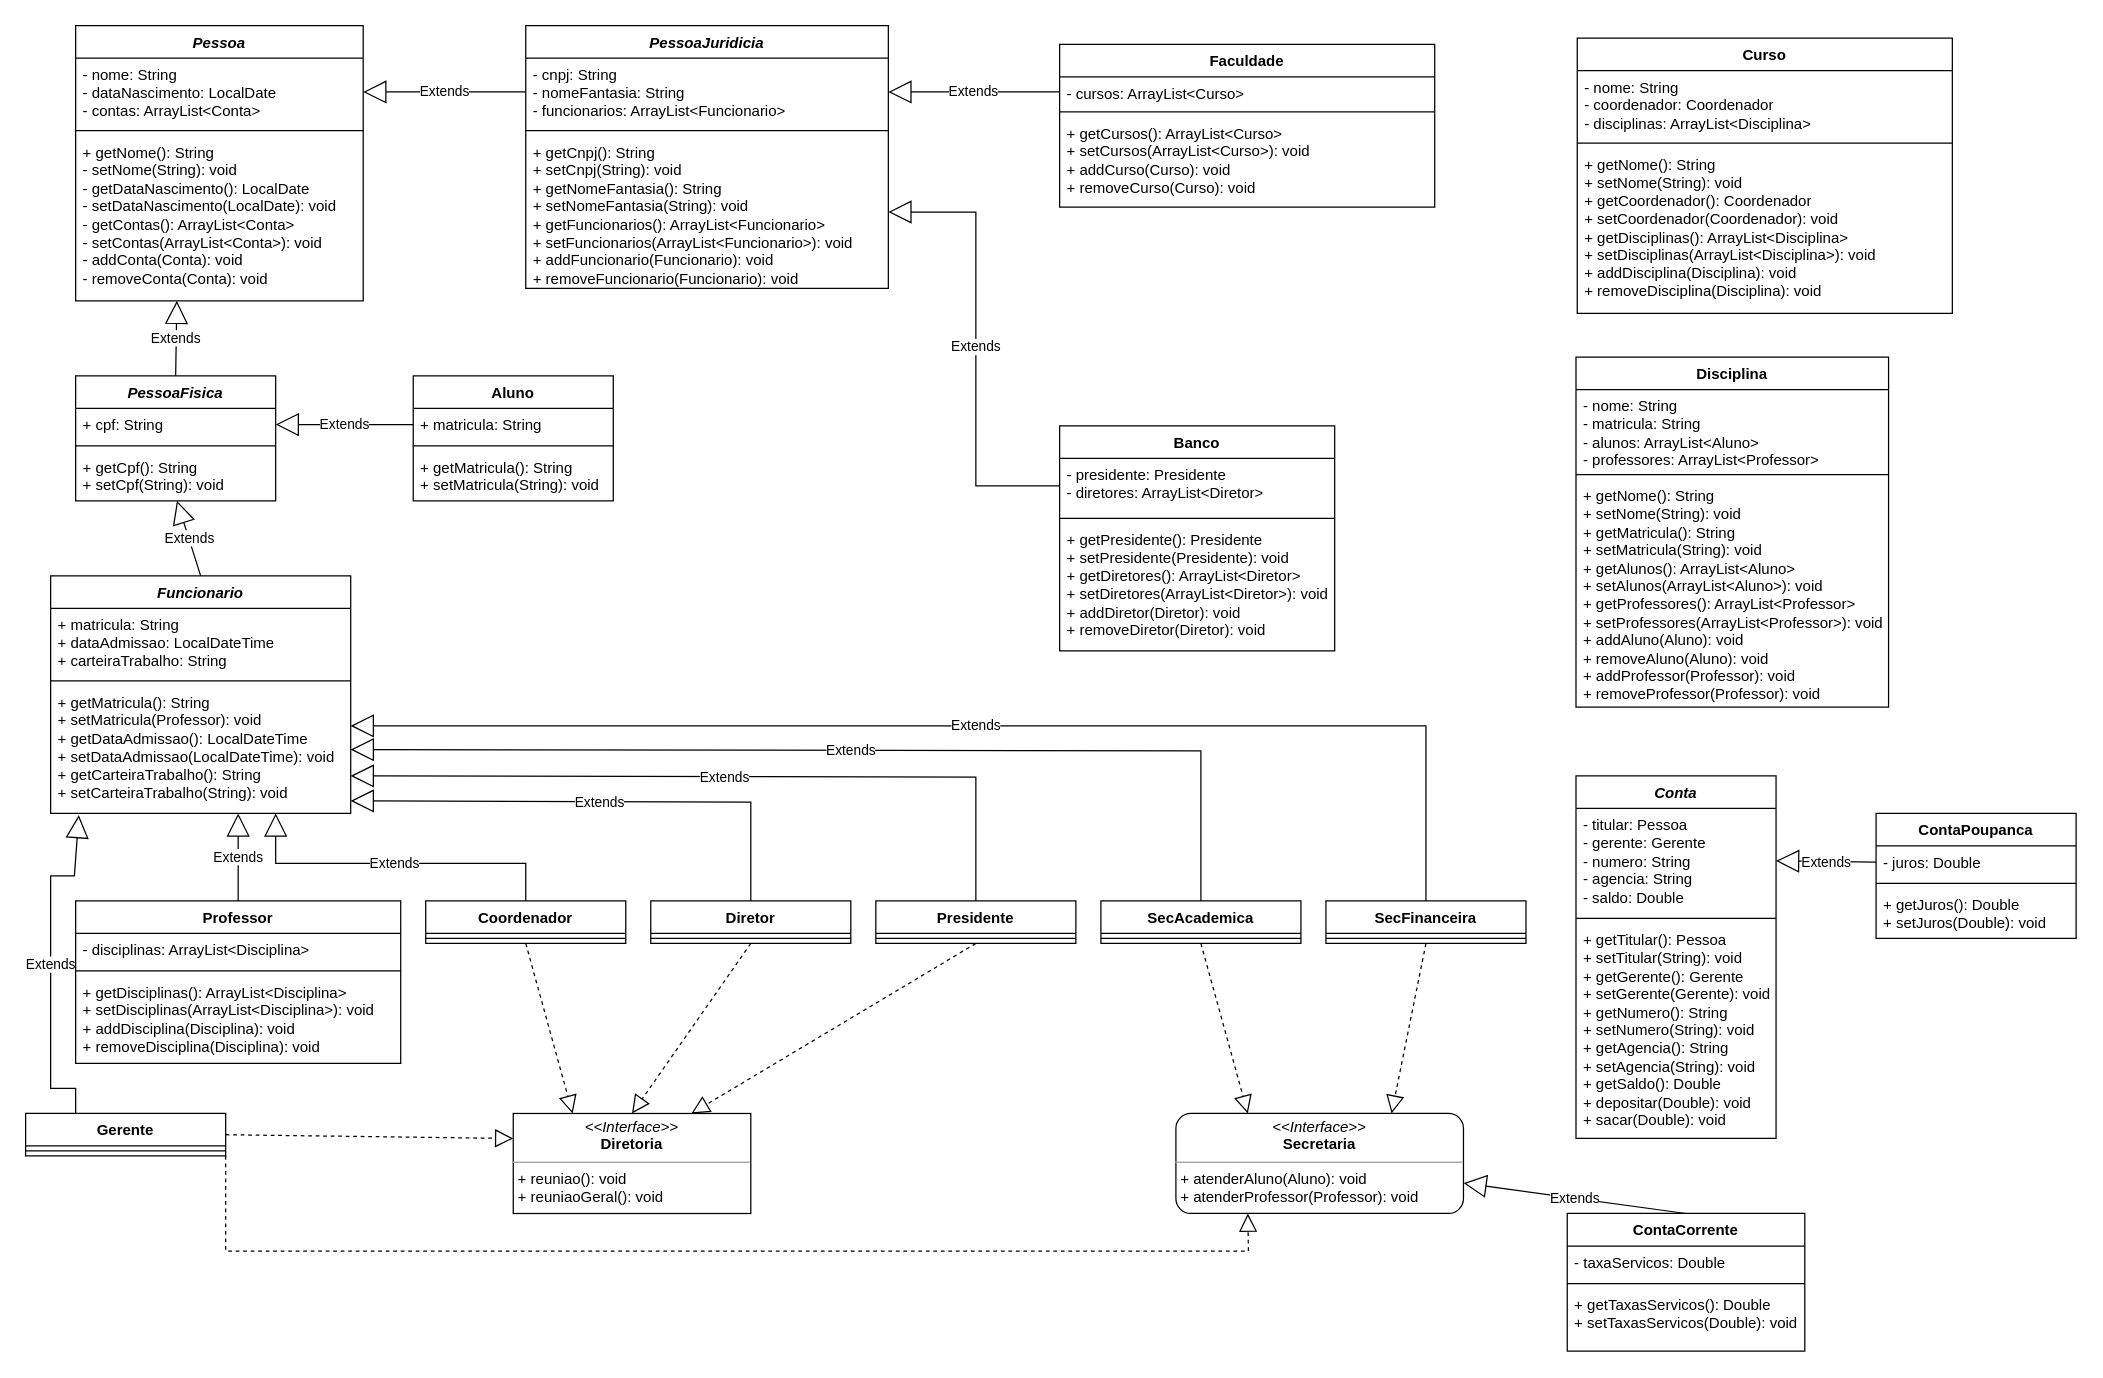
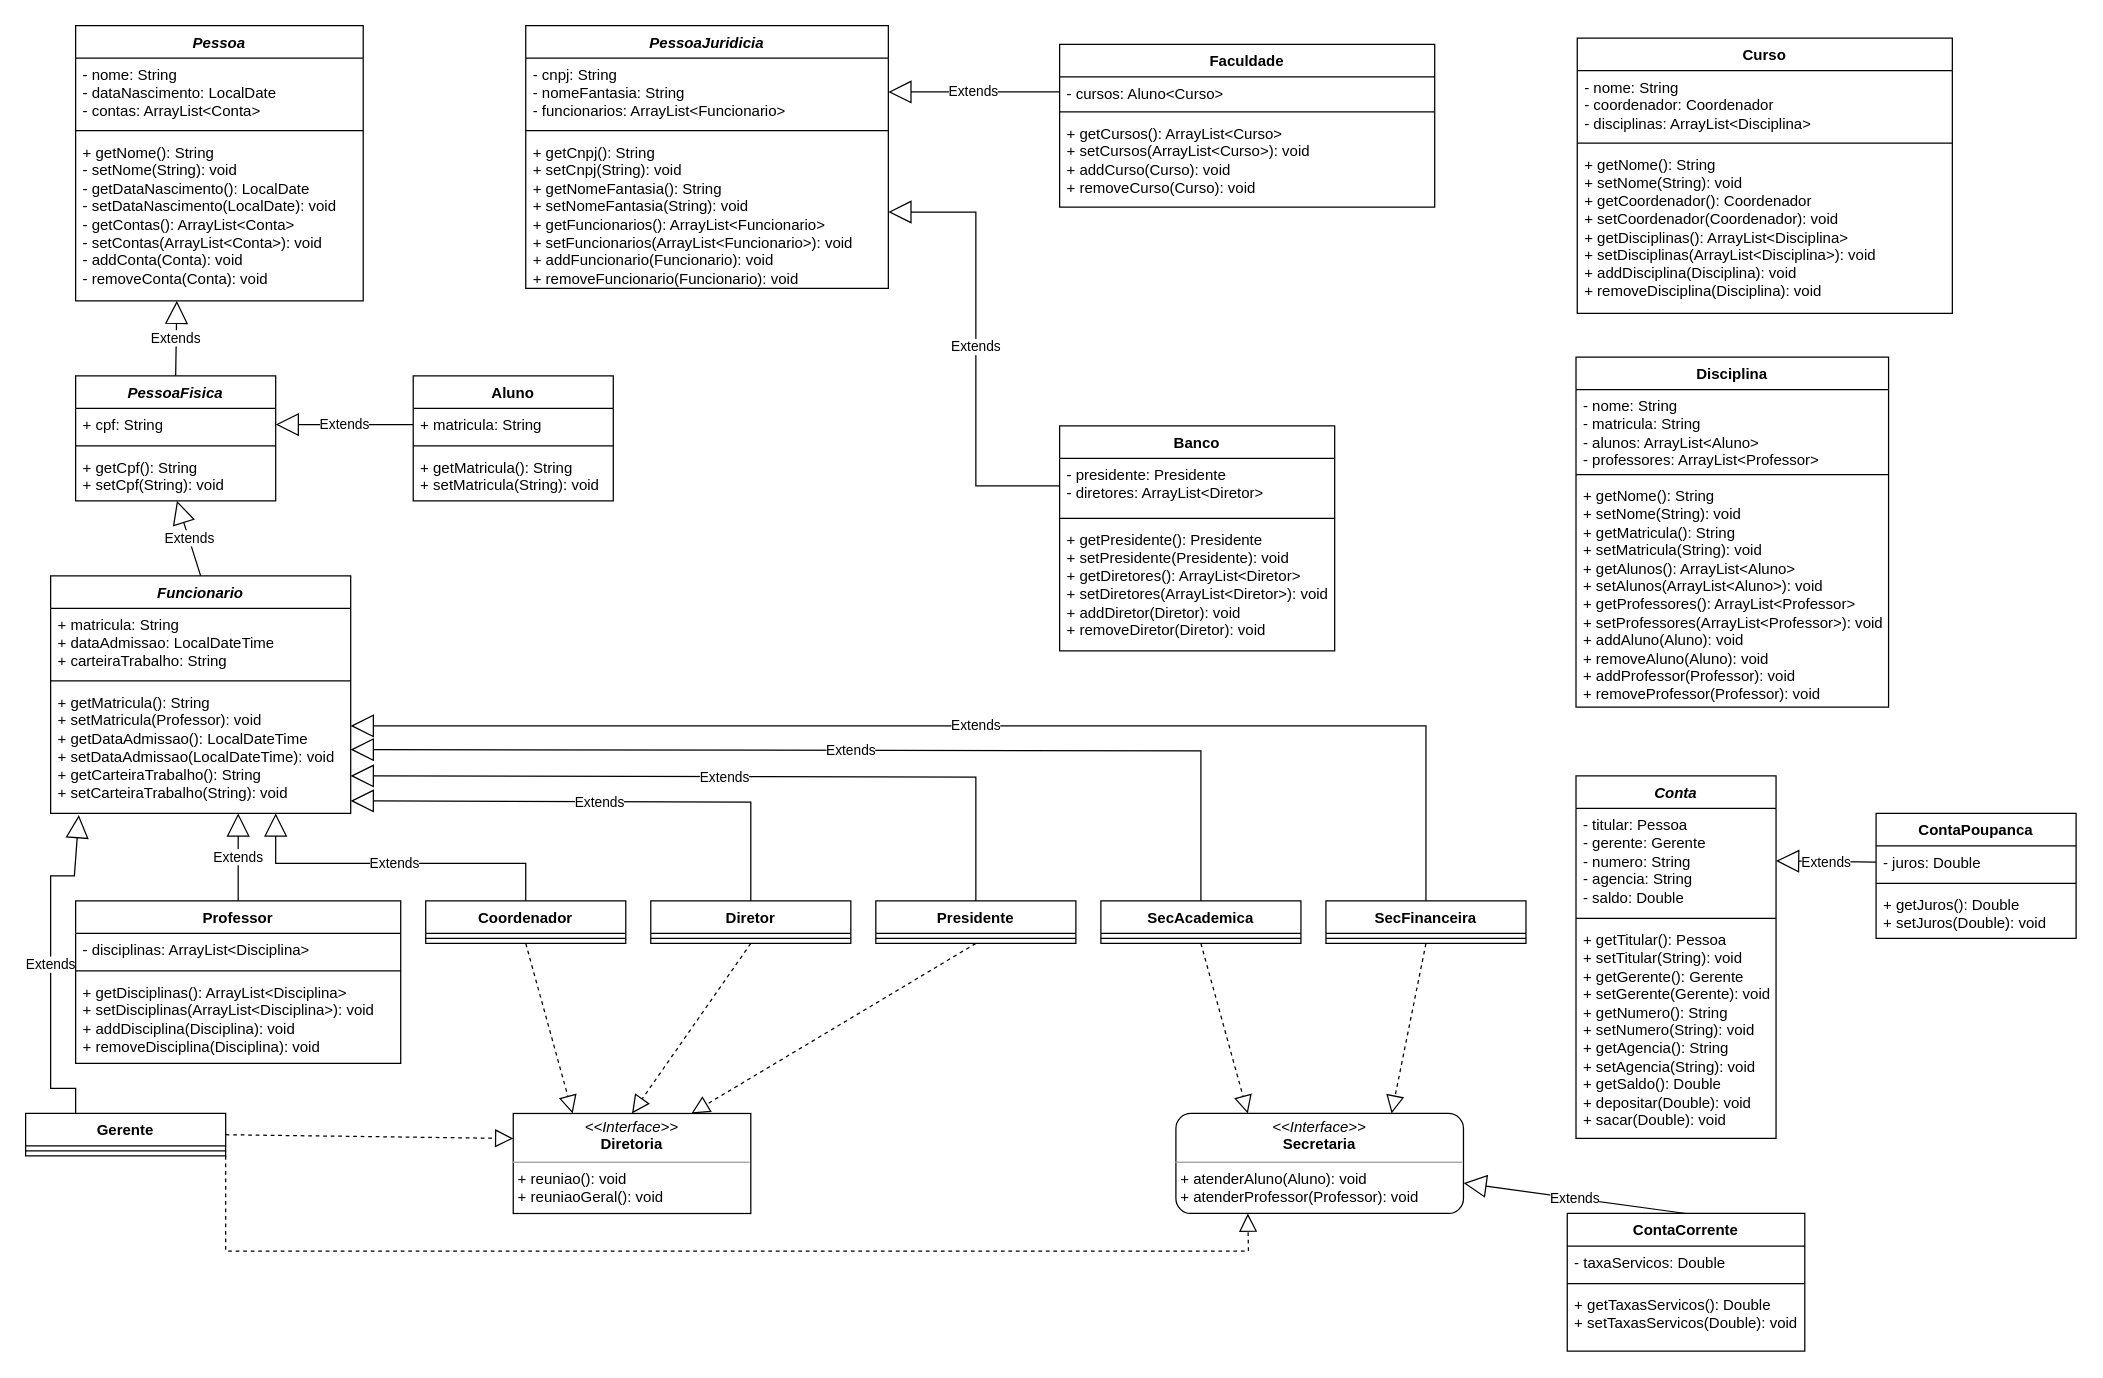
edge "- cnpj: String - nomeFantasia: String - funcionarios: ArrayList<Funcionario>" -> "- nome: String - dataNascimento: LocalDate - contas: ArrayList<Conta>": removed, label "Extends"
node "- cursos: ArrayList<Curso>": label "- cursos: ArrayList<Curso>" -> "- cursos: Aluno<Curso>"
